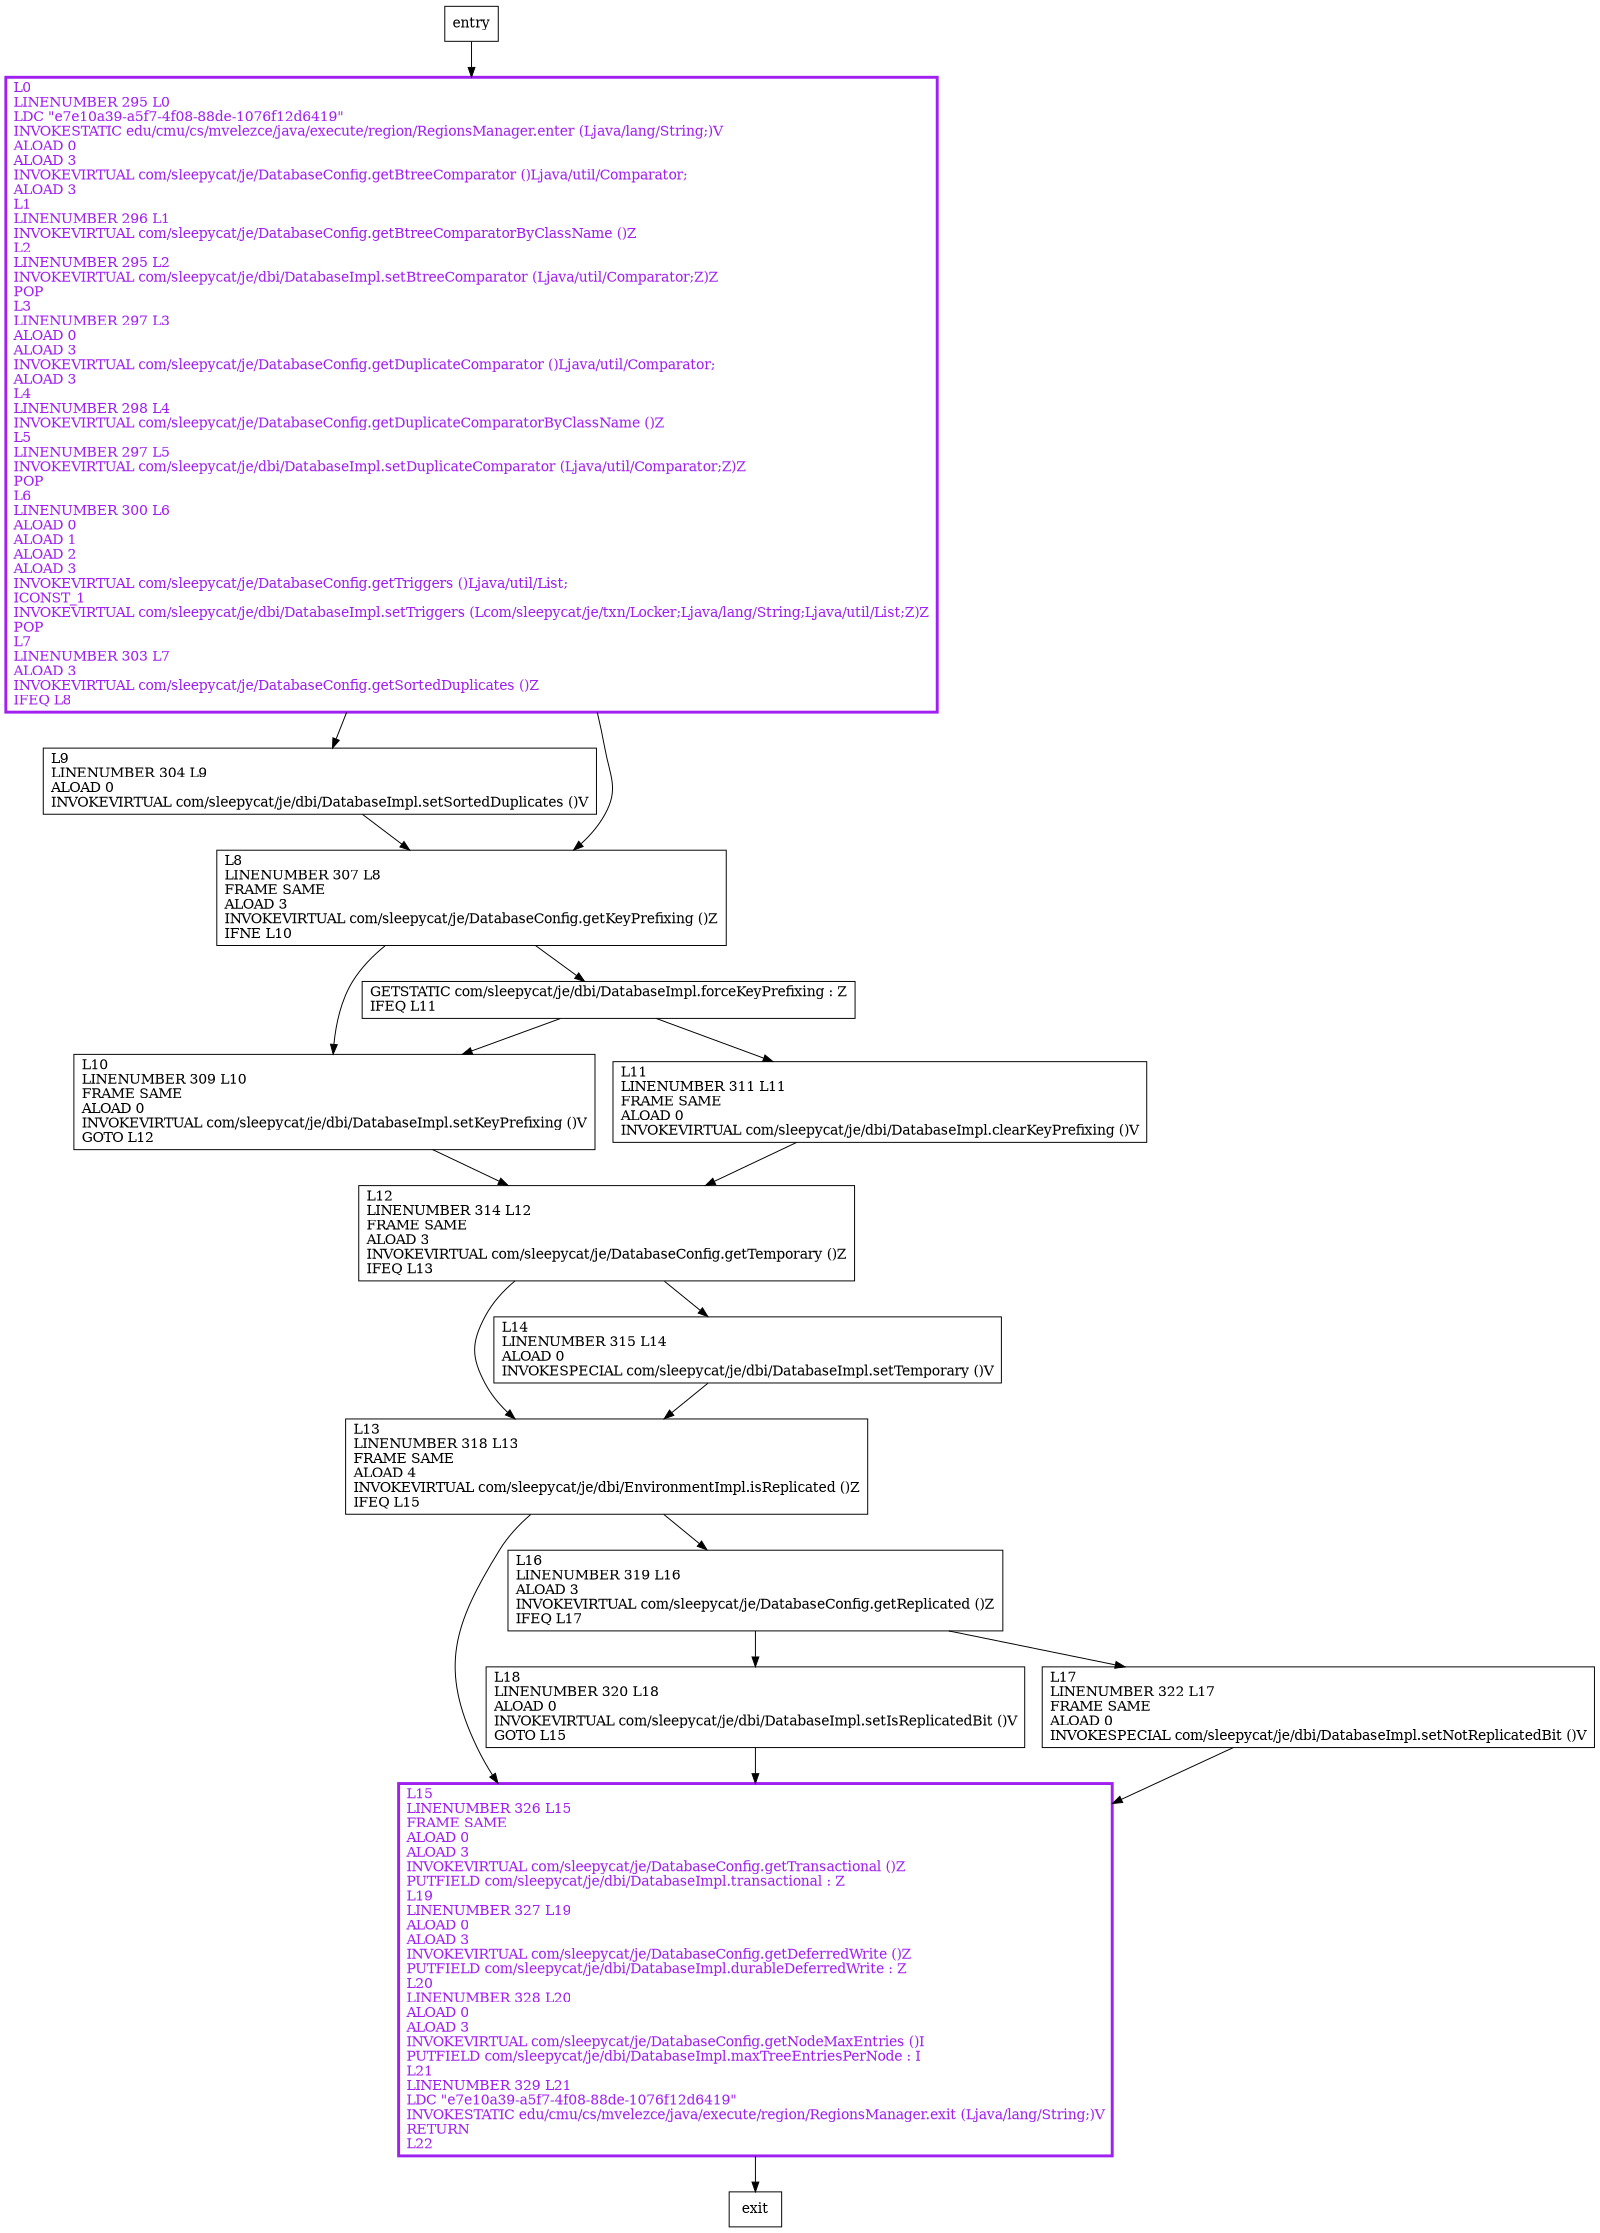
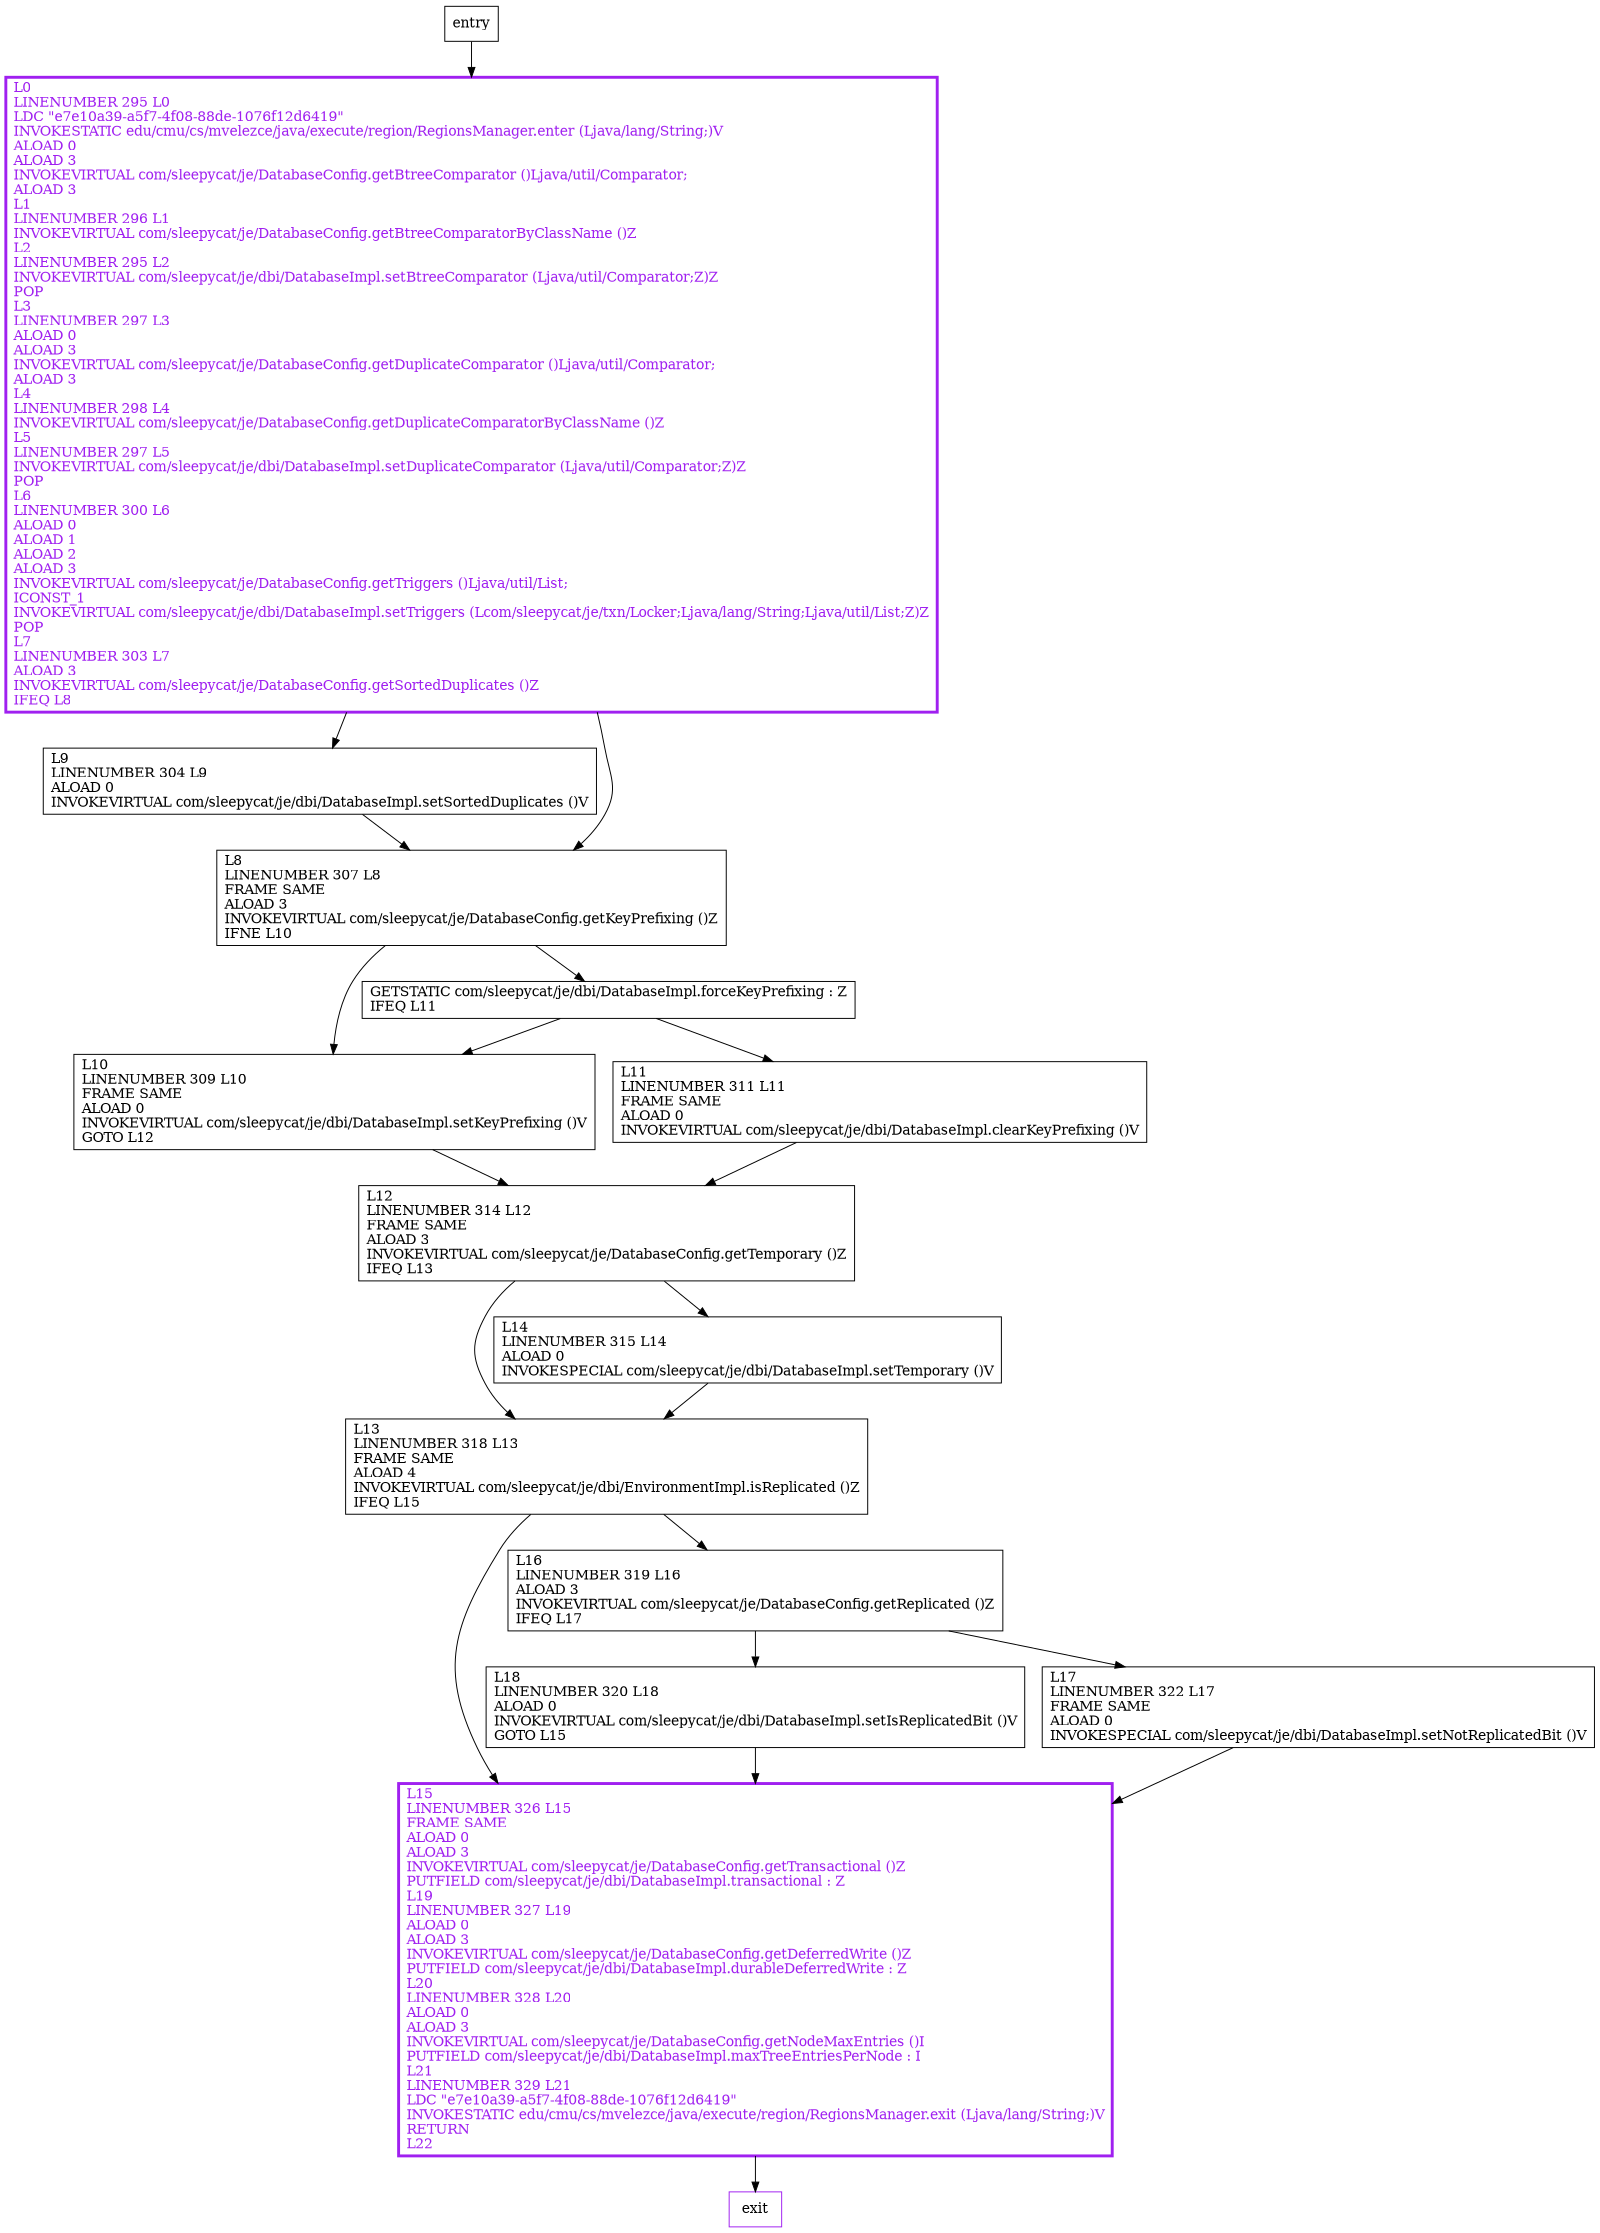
node "exit": color black -> purple
